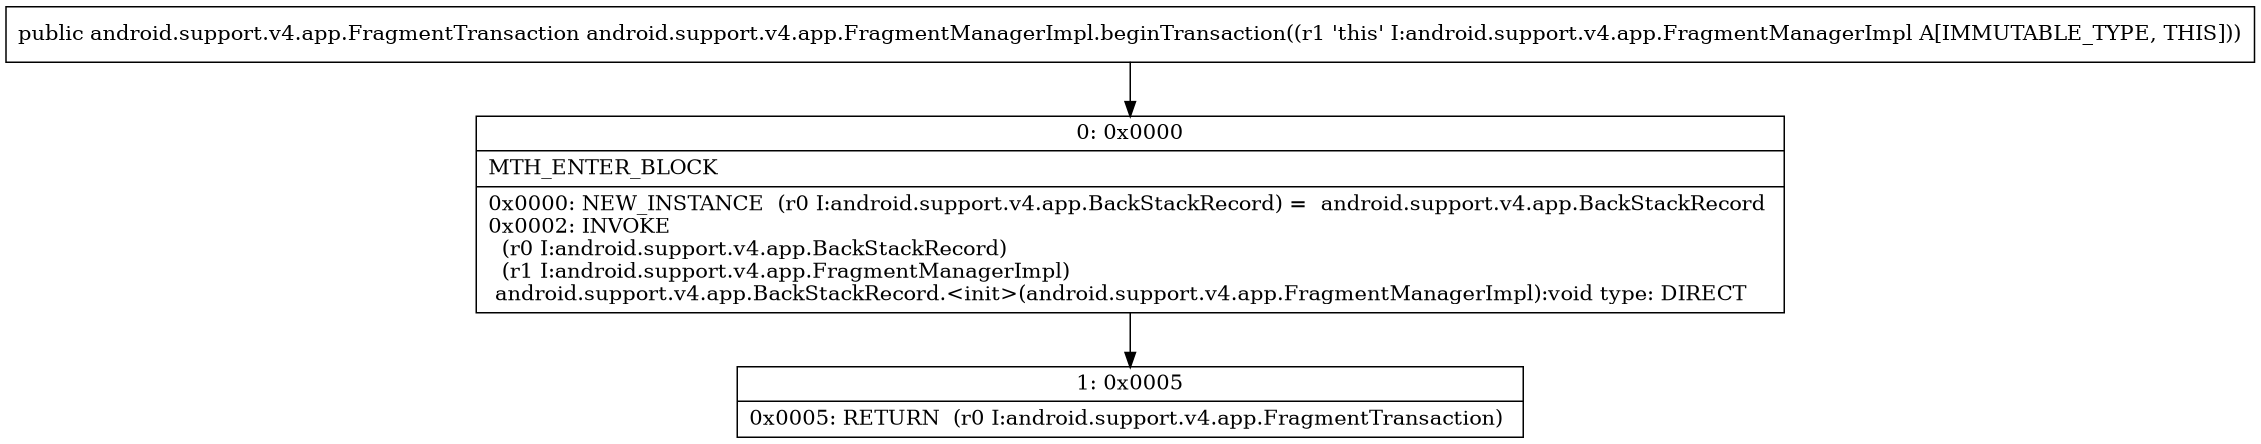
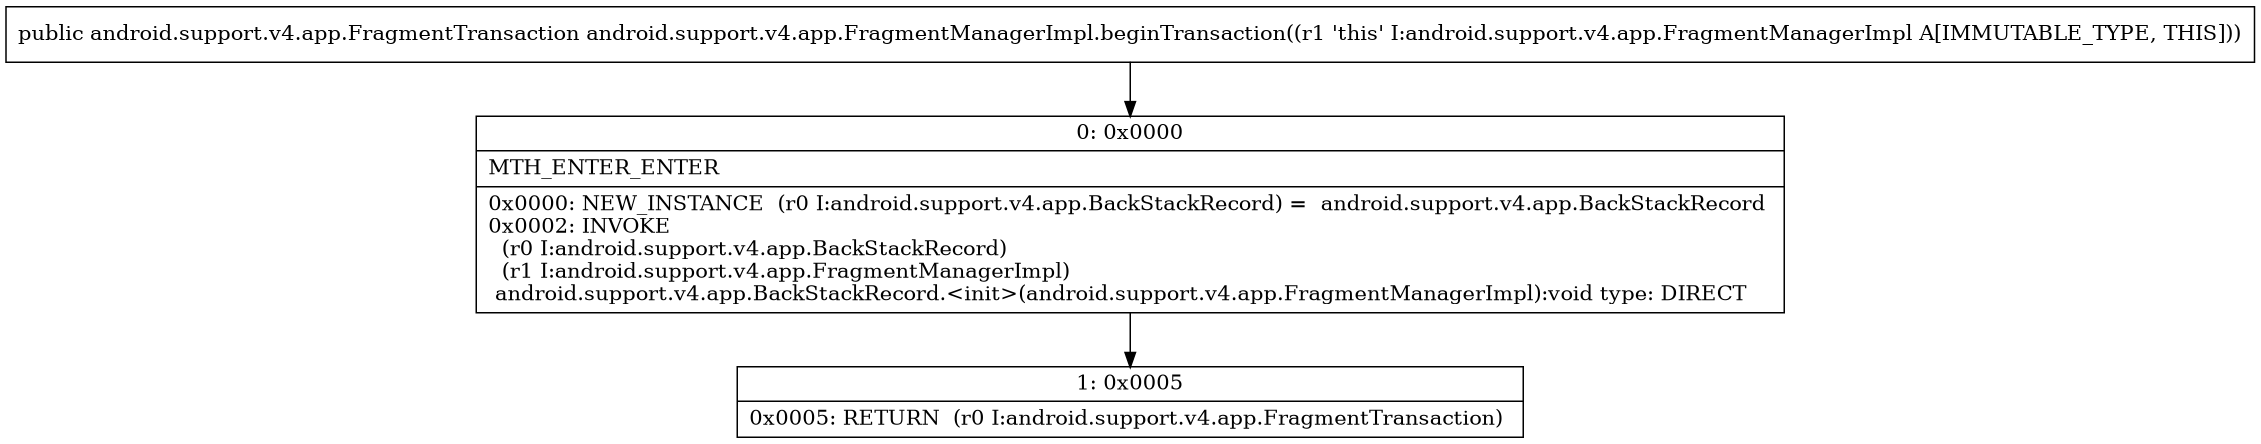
node "0: 0x0000": text "MTH_ENTER_BLOCK" -> "MTH_ENTER_ENTER"
